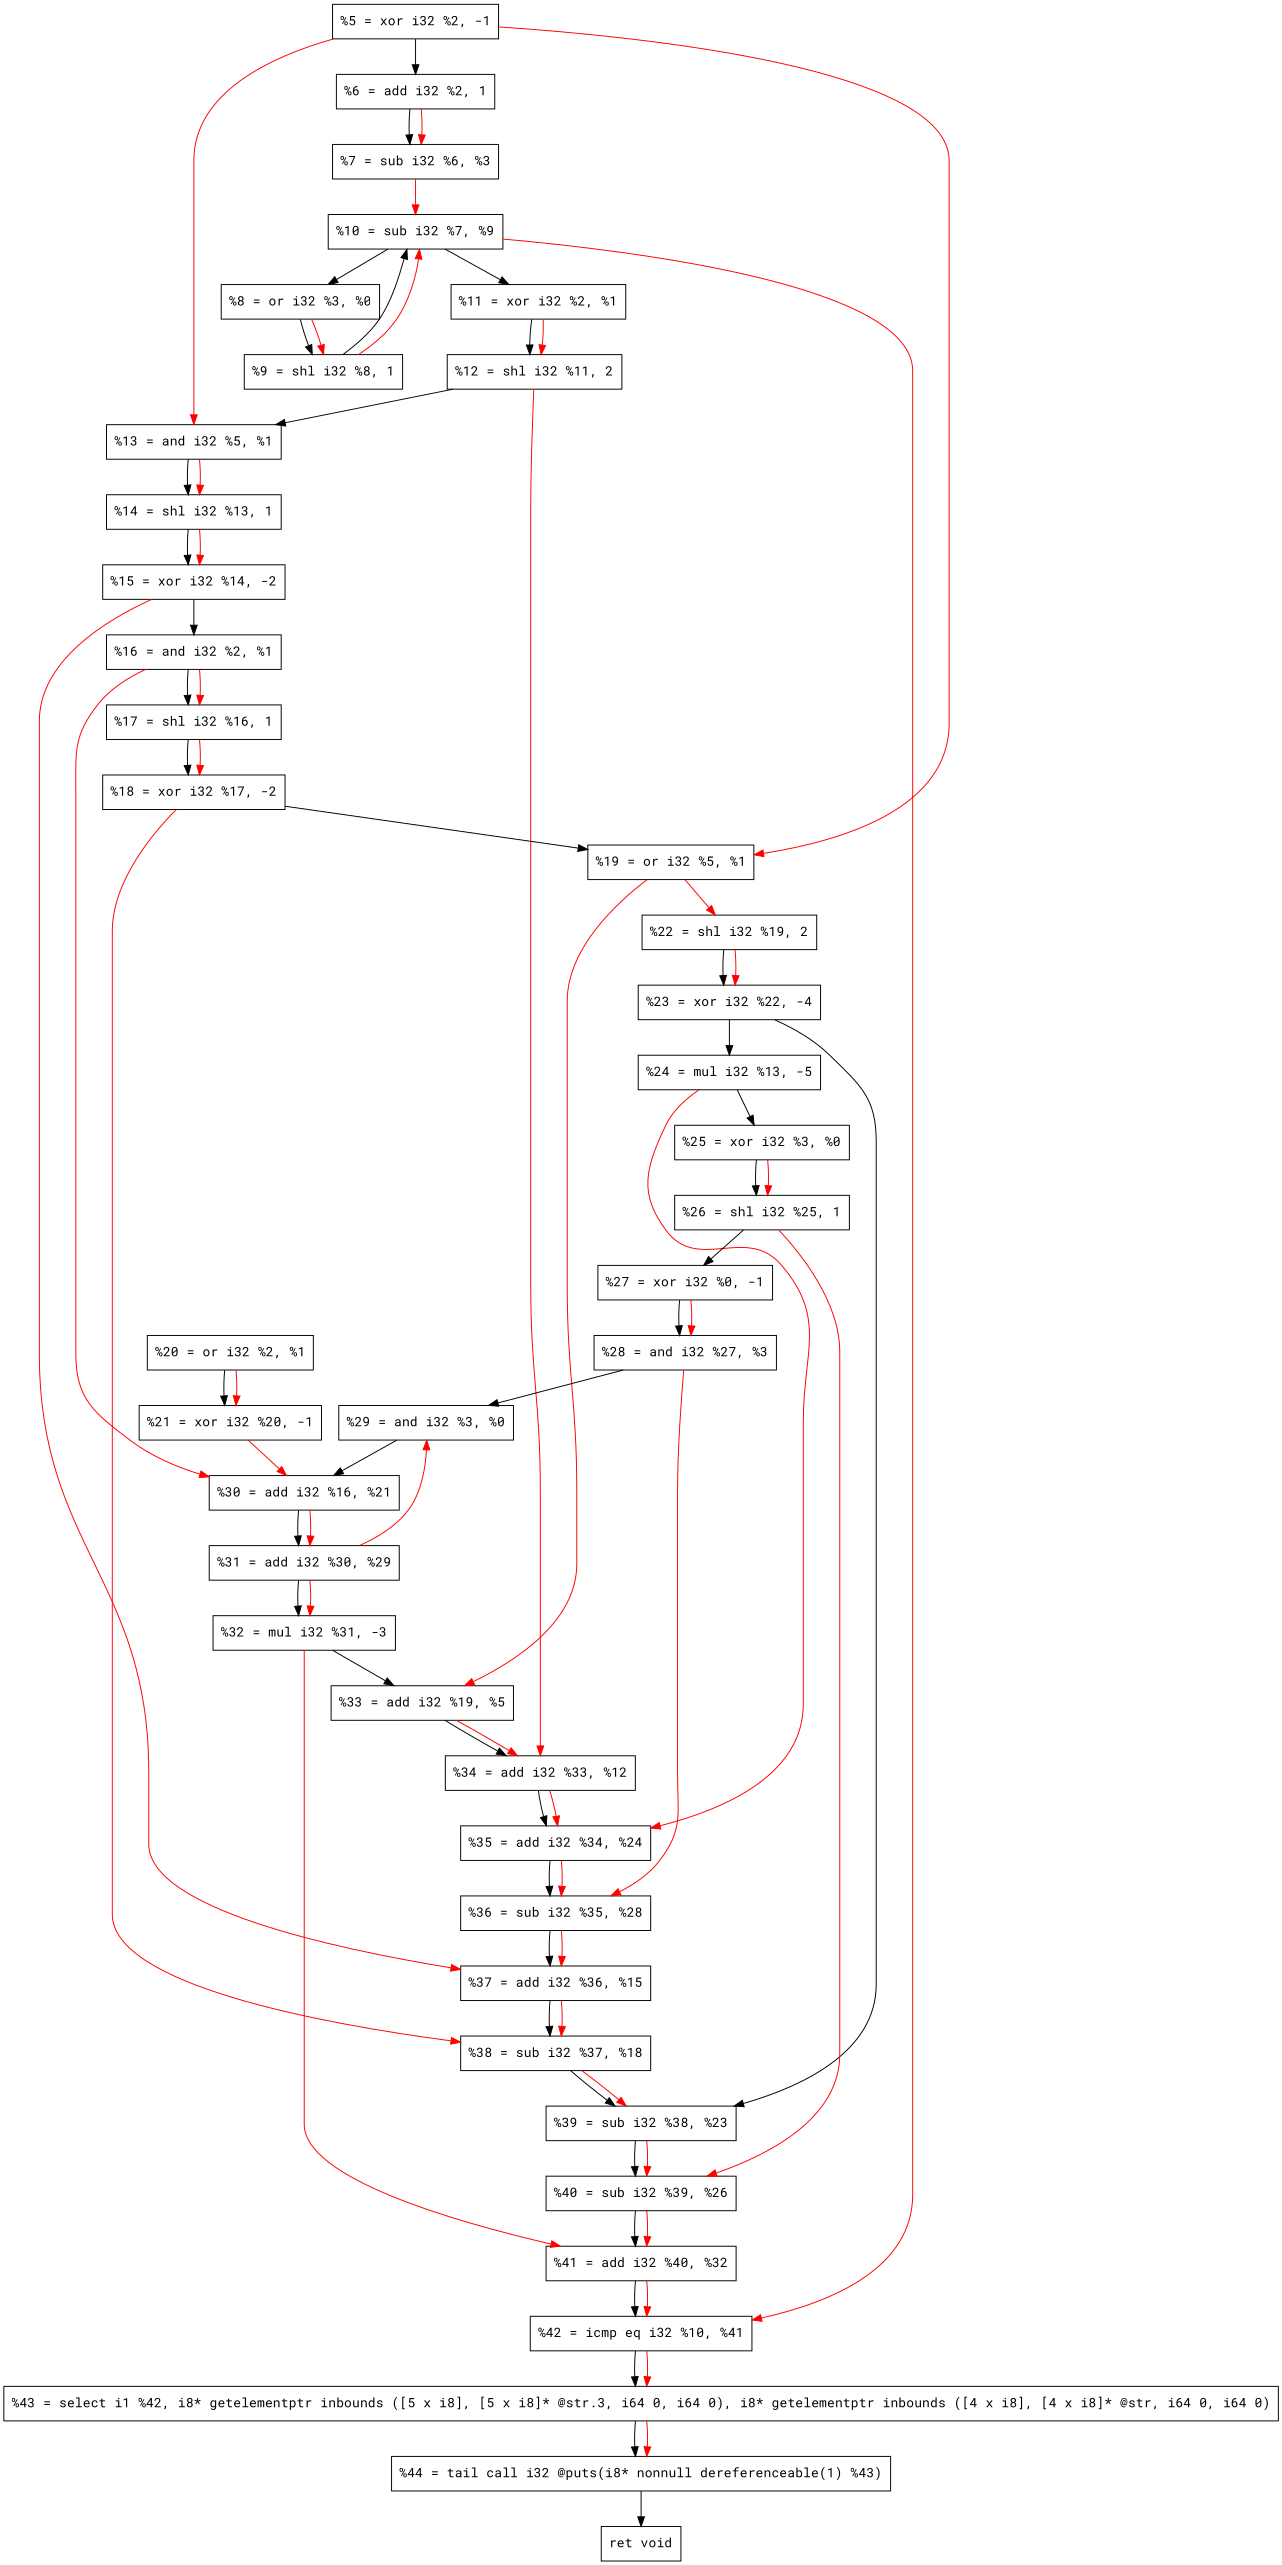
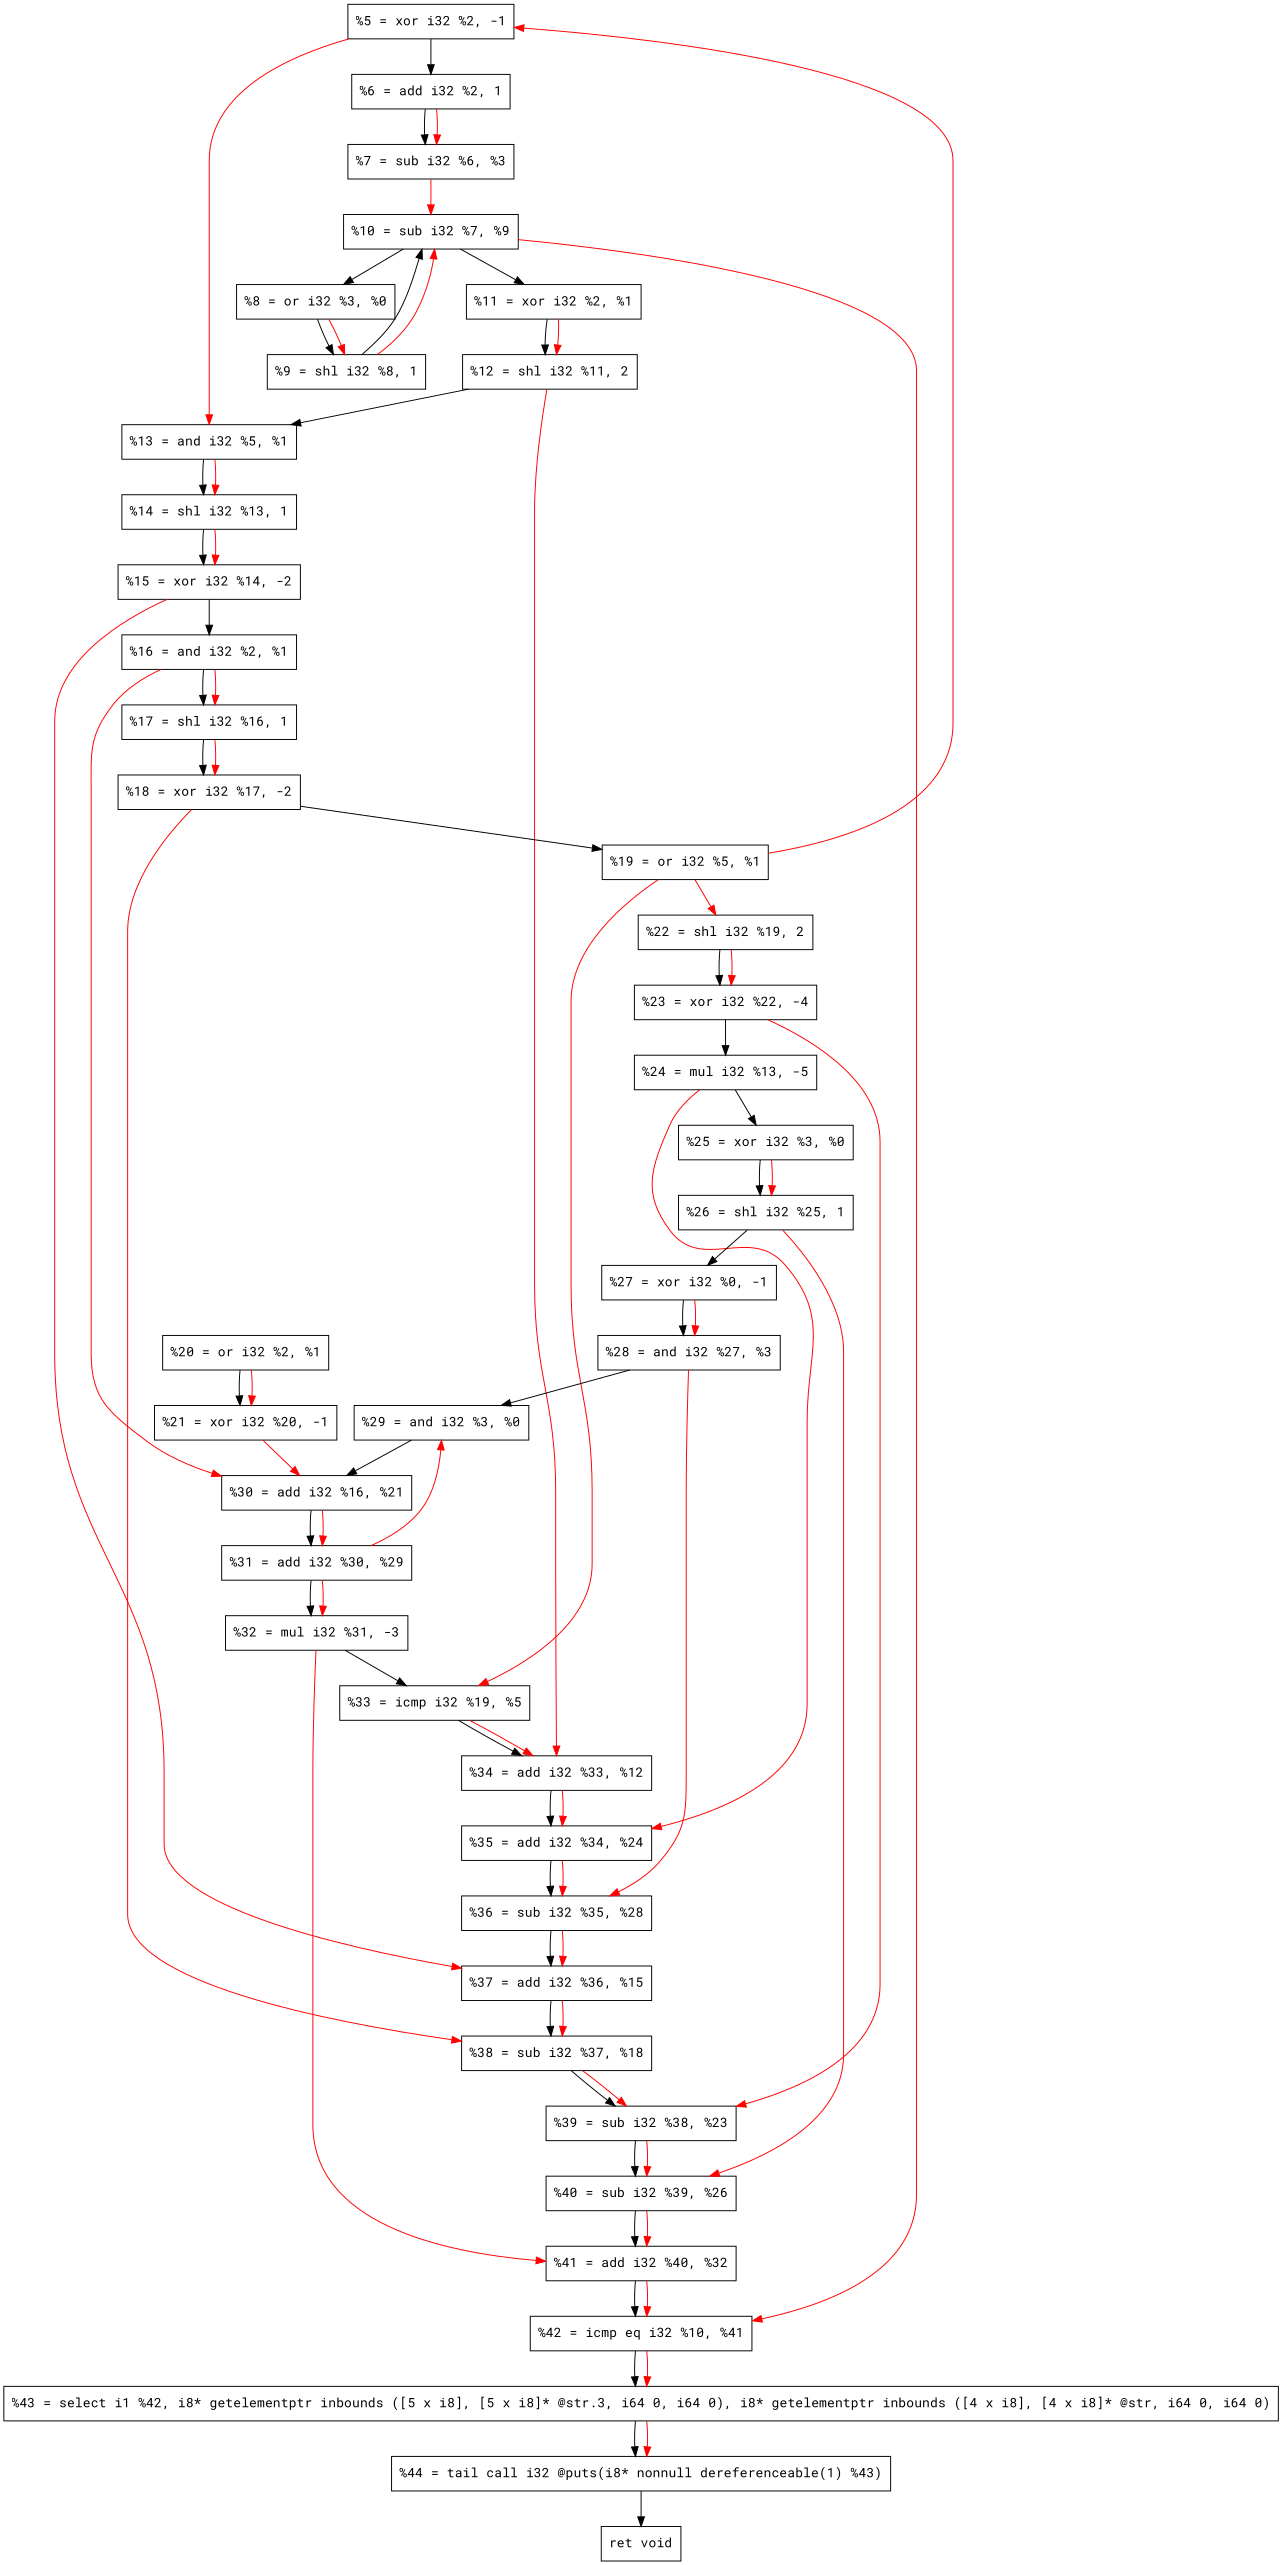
edge "%5 = xor i32 %2, -1" -> "%19 = or i32 %5, %1": reversed
edge "%23 = xor i32 %22, -4" -> "%39 = sub i32 %38, %23": color black -> red
node "%33 = add i32 %19, %5": label "%33 = add i32 %19, %5" -> "%33 = icmp i32 %19, %5"
